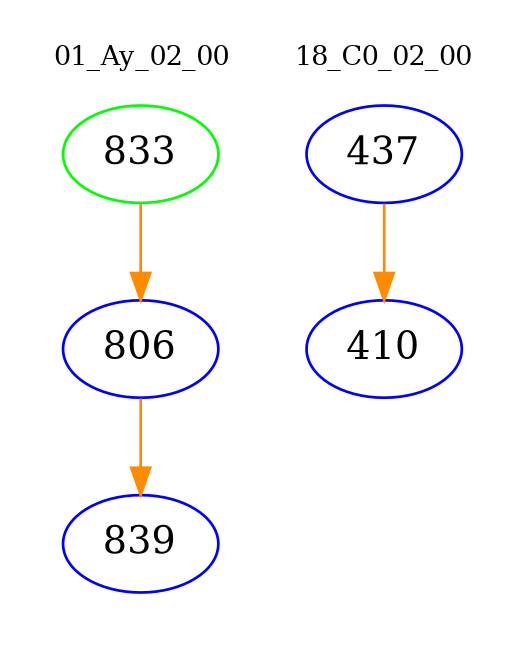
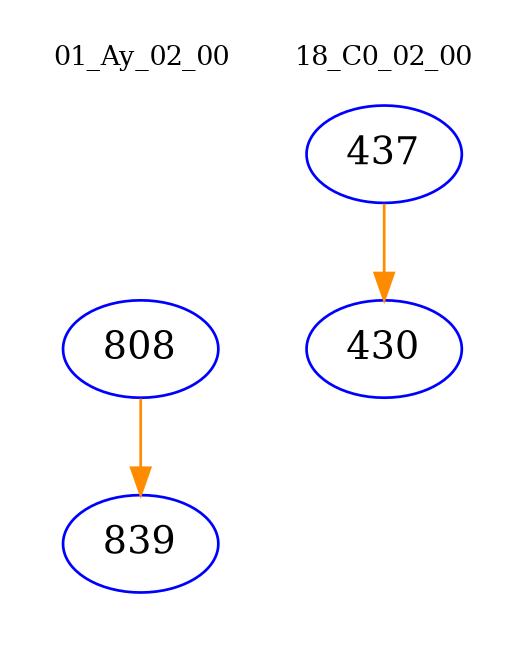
node "833": removed
node "806": label "806" -> "808"
node "410": label "410" -> "430"
